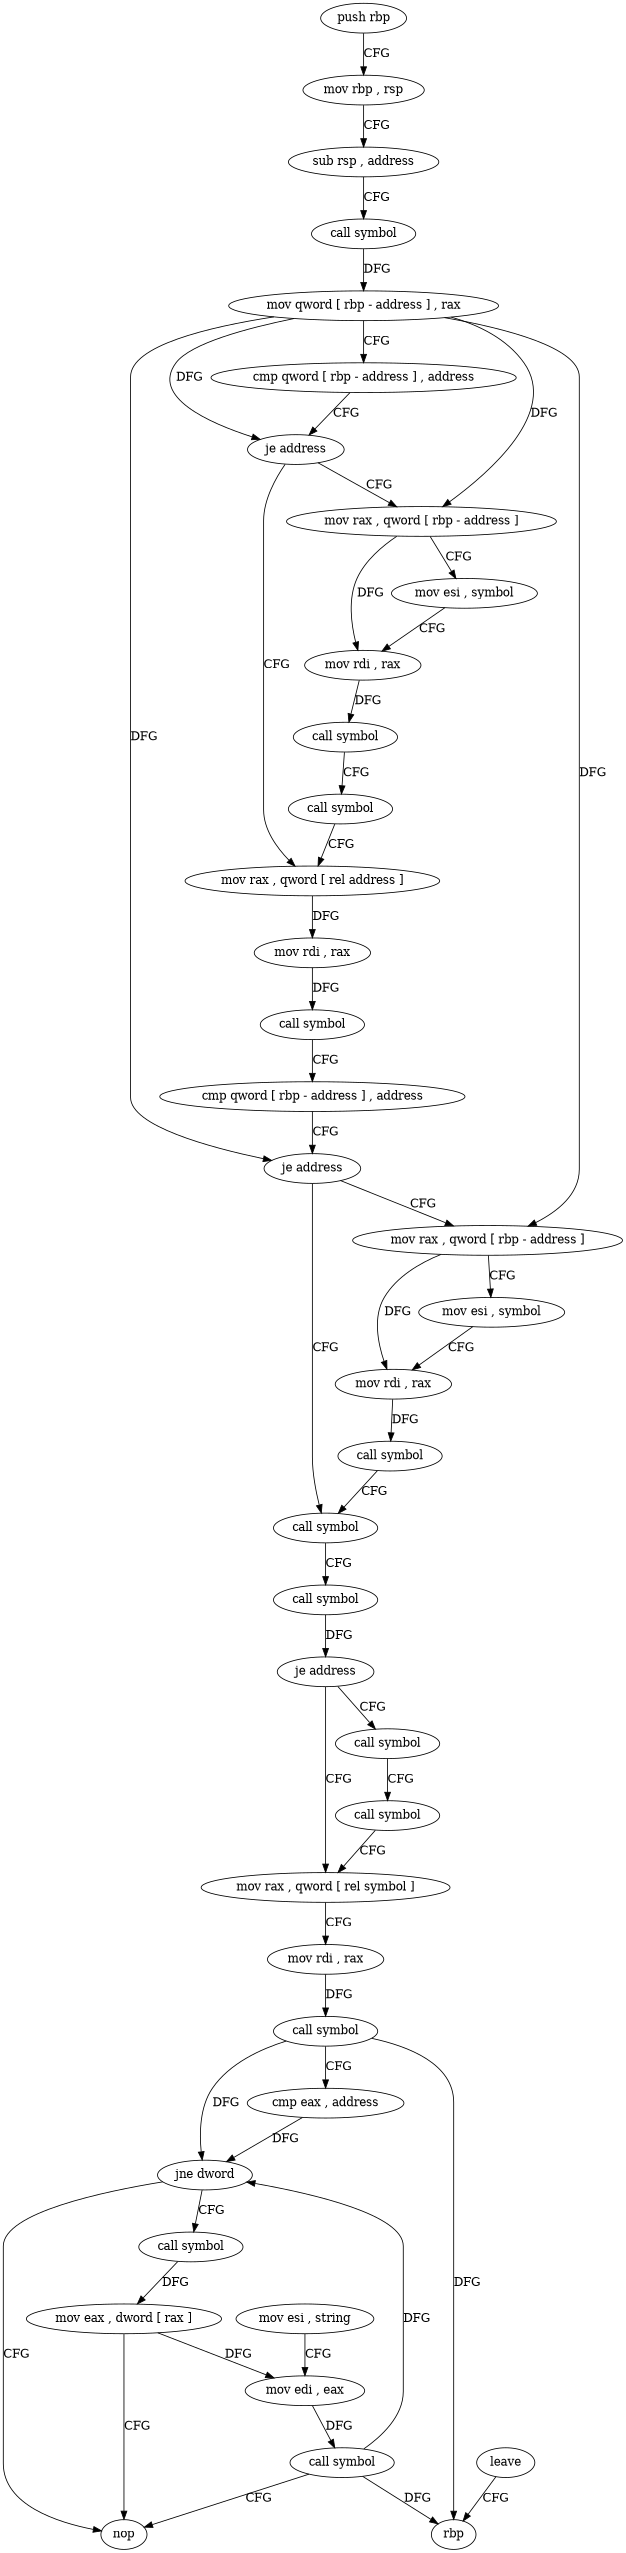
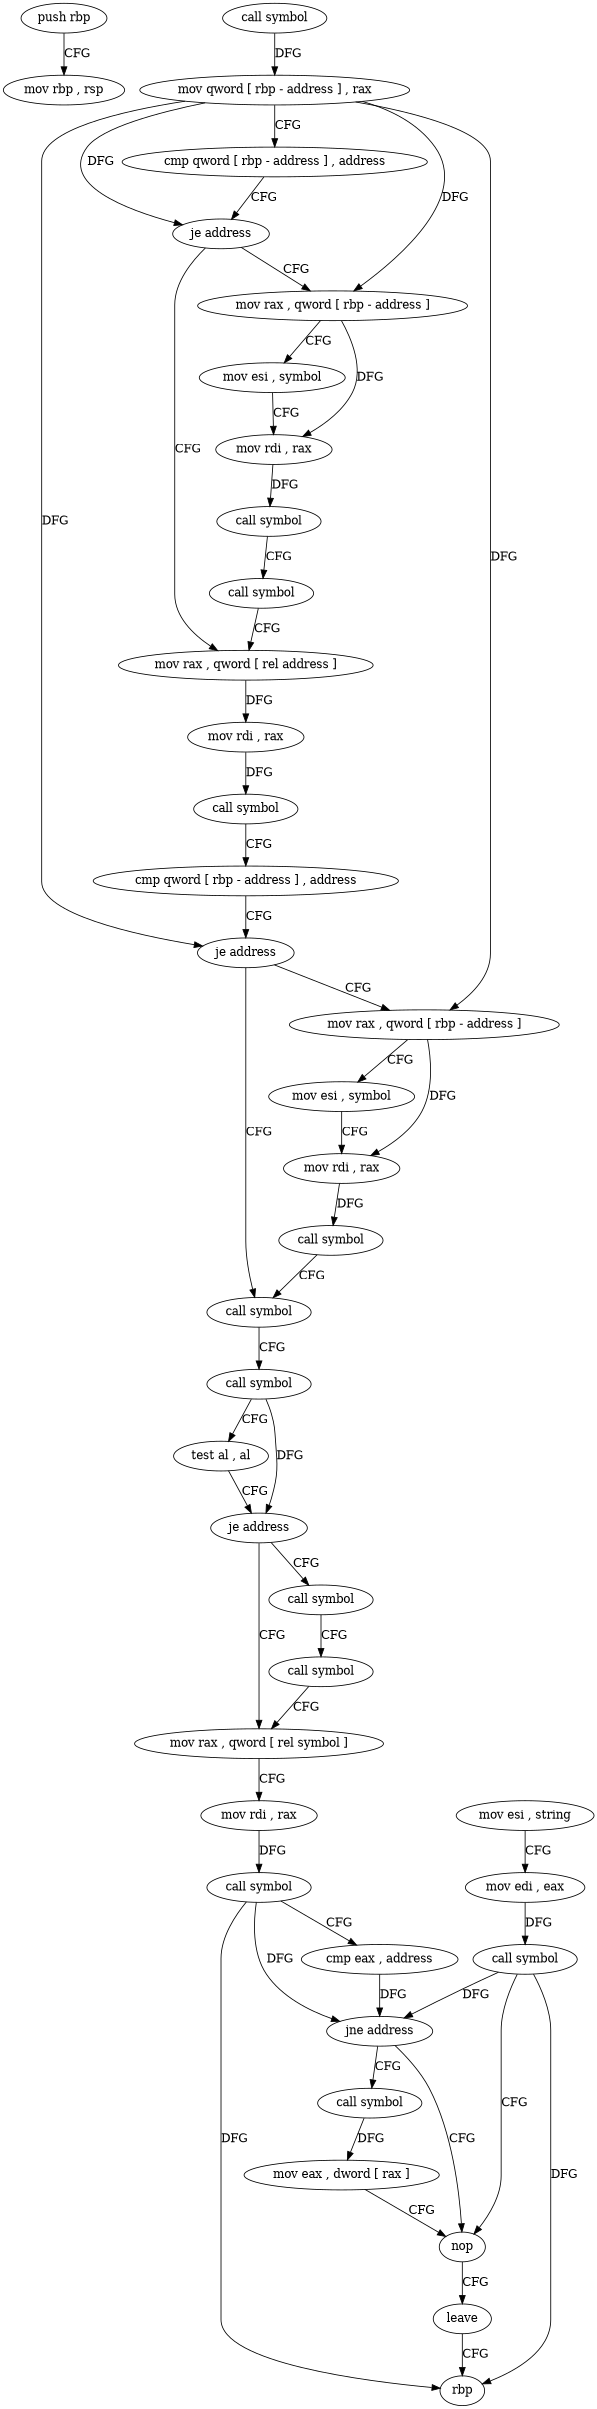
node "sub rsp , address": removed
node "test al , al": added
node "jne dword": label "jne dword" -> "jne address"
edge "nop" -> "leave": added, label "CFG"
edge "mov eax , dword [ rax ]" -> "mov edi , eax": removed, label "DFG"
